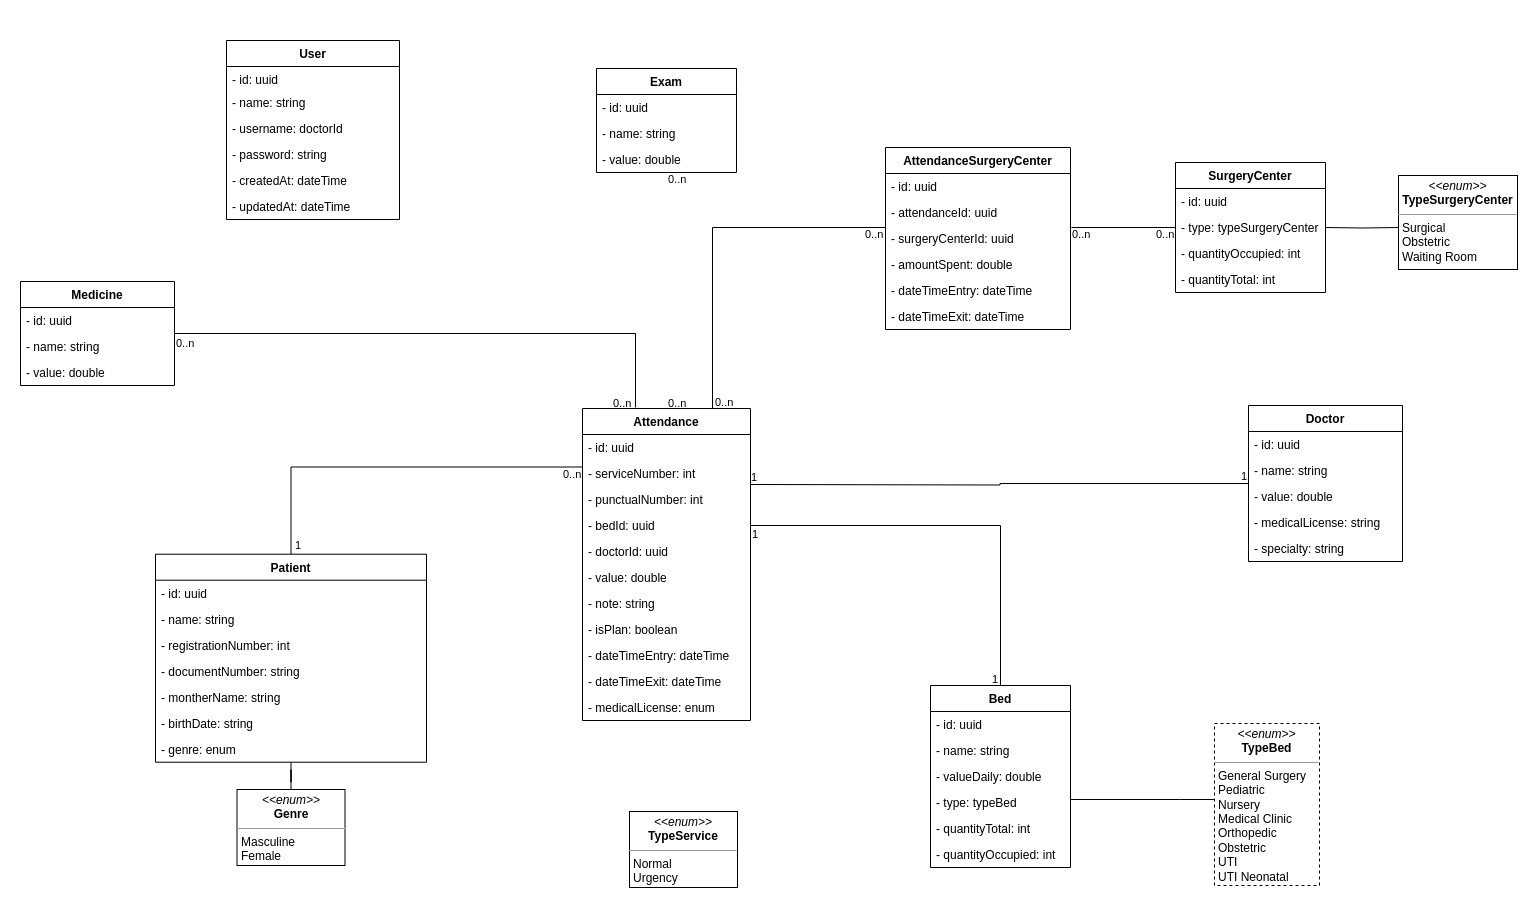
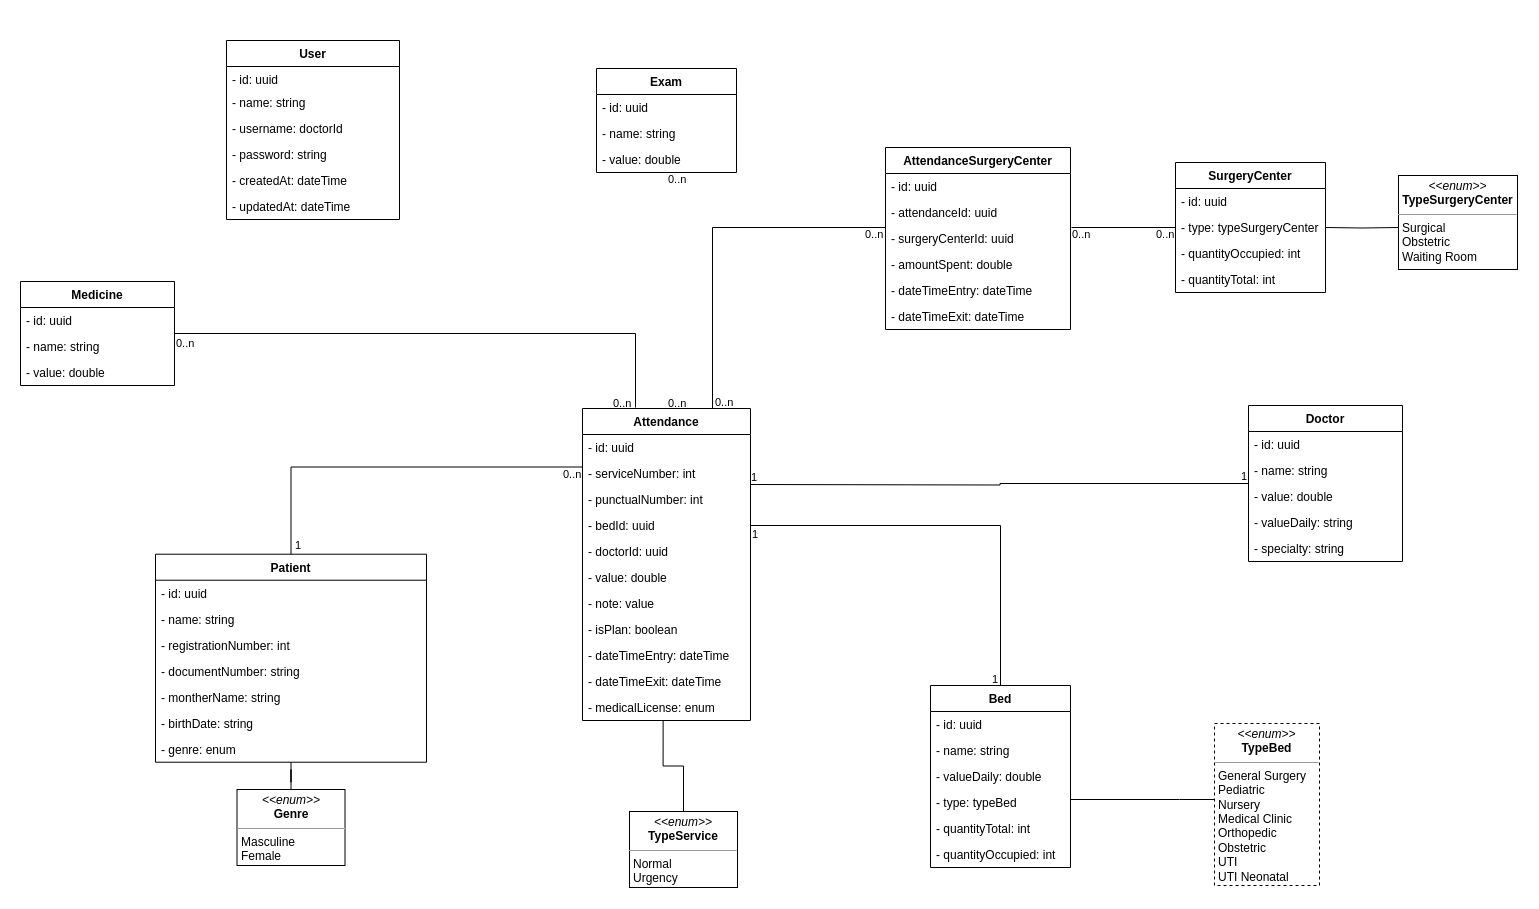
node "- medicalLicense: string": label "- medicalLicense: string" -> "- valueDaily: string"
node "- note: string": label "- note: string" -> "- note: value"
edge "- medicalLicense: enum" -- "<<enum>> TypeService Normal Urgency": added
